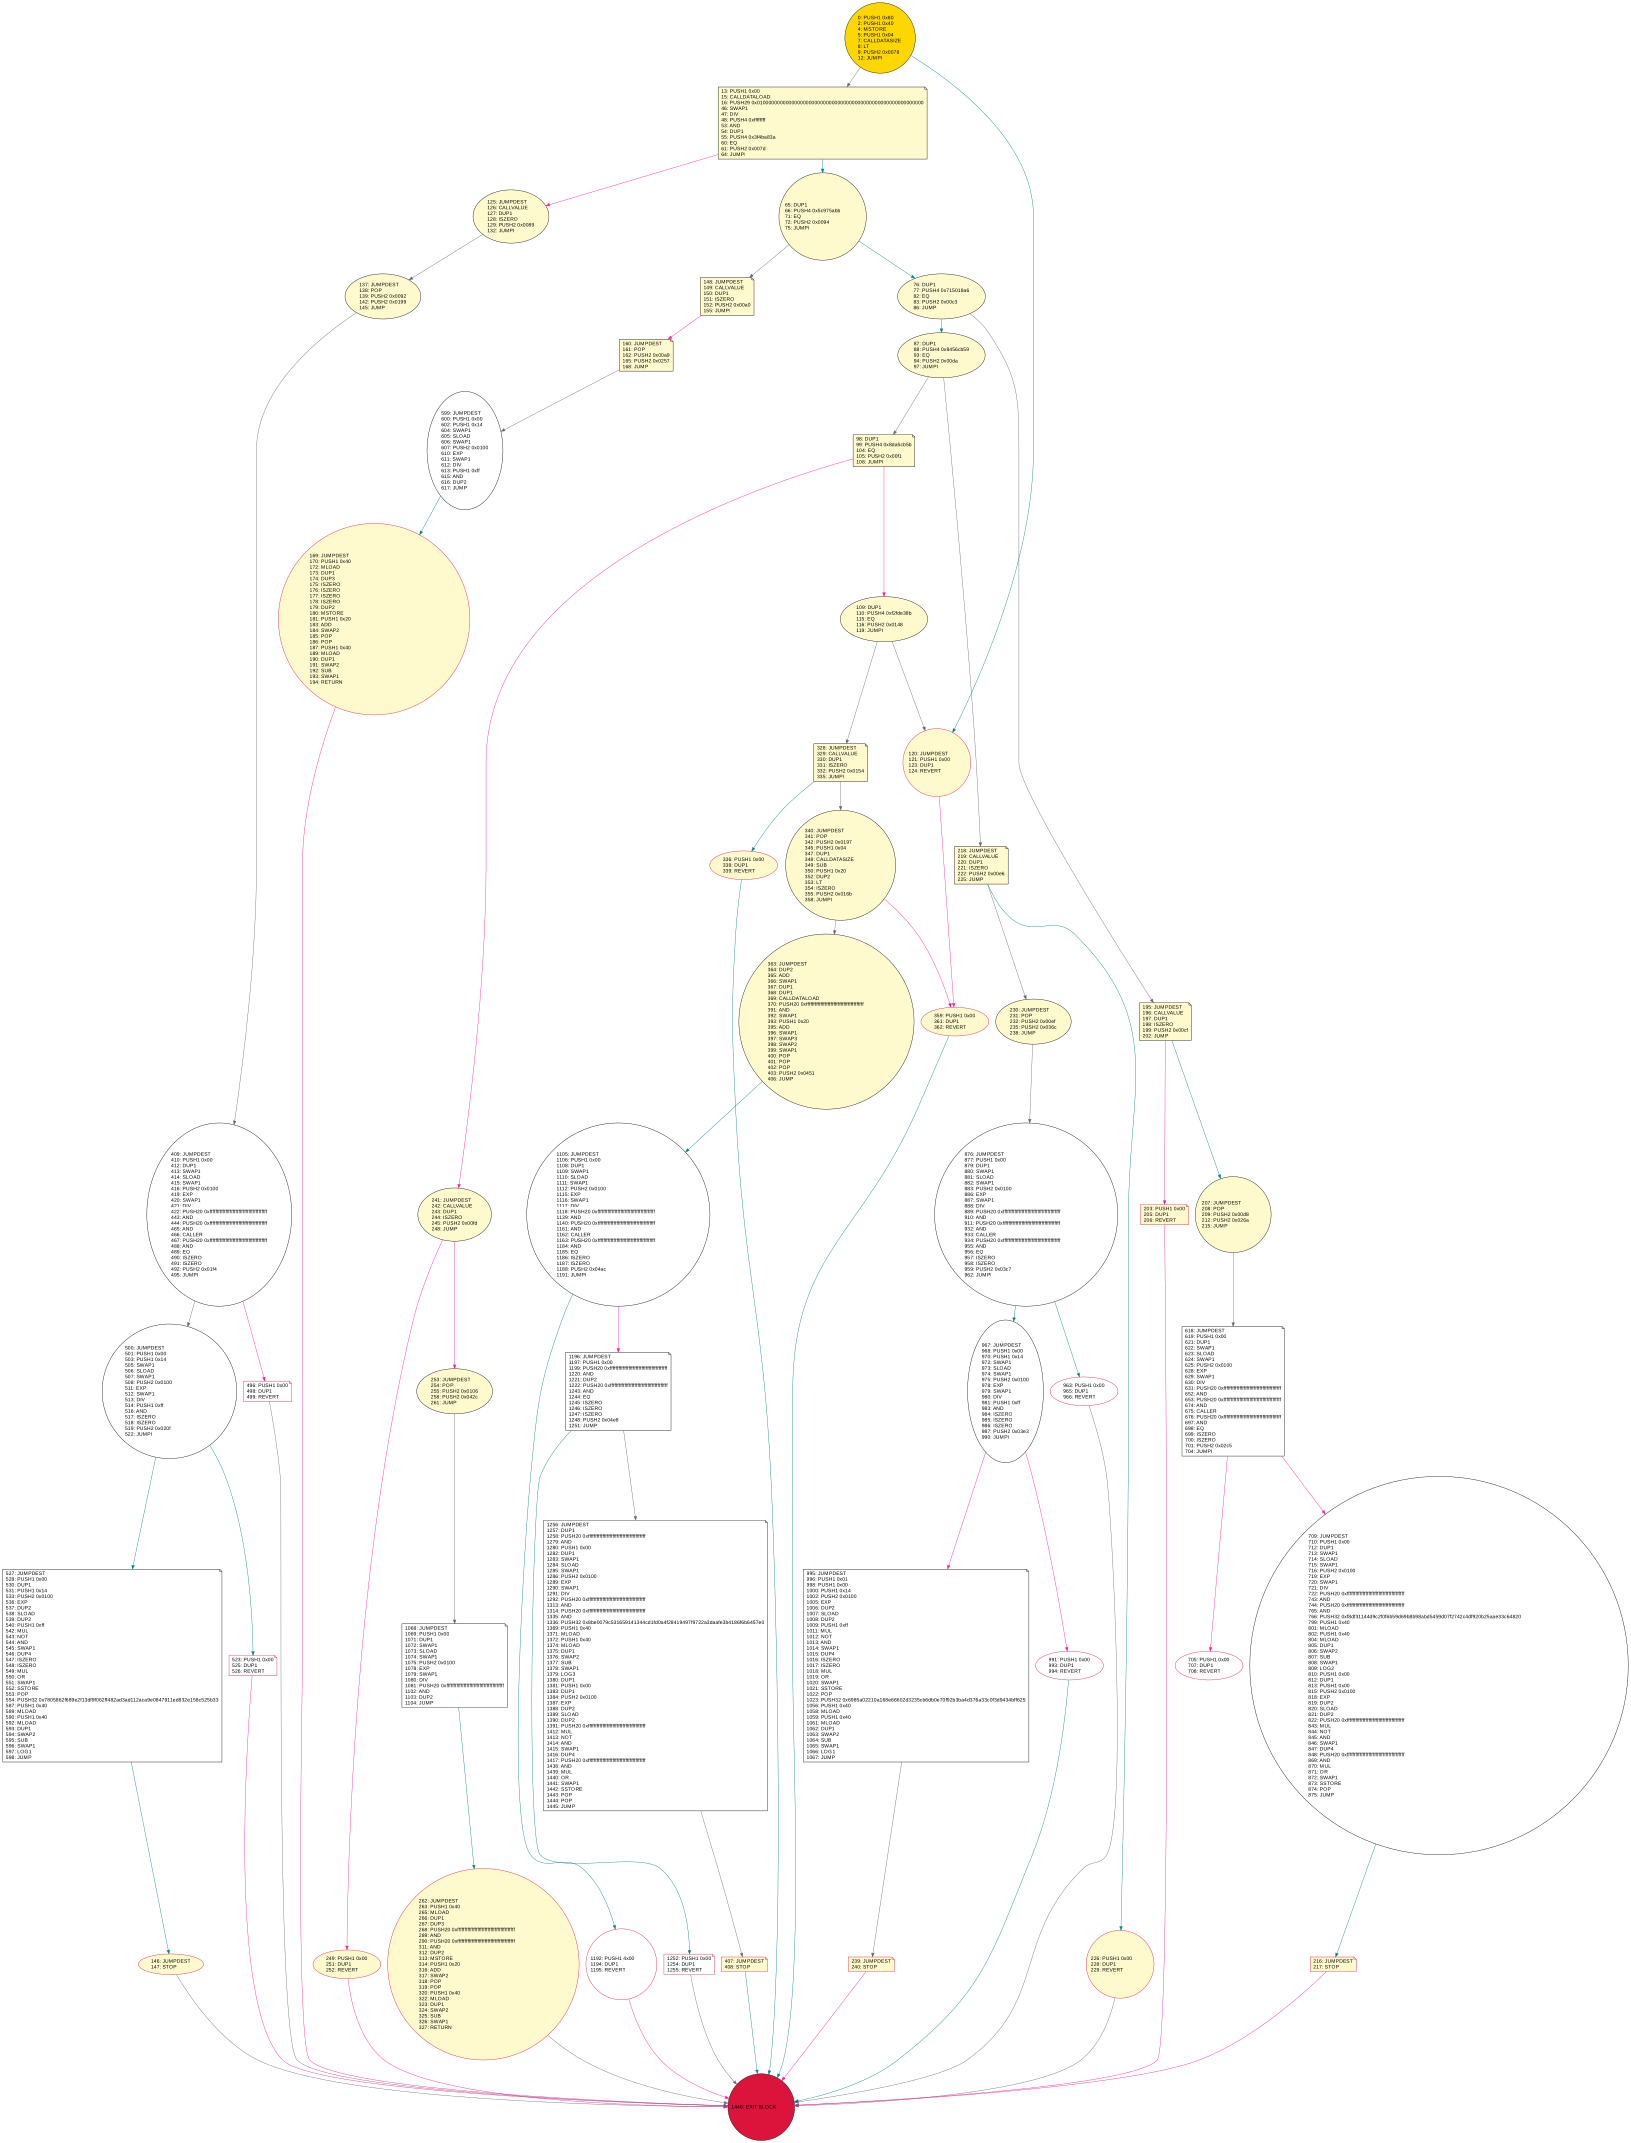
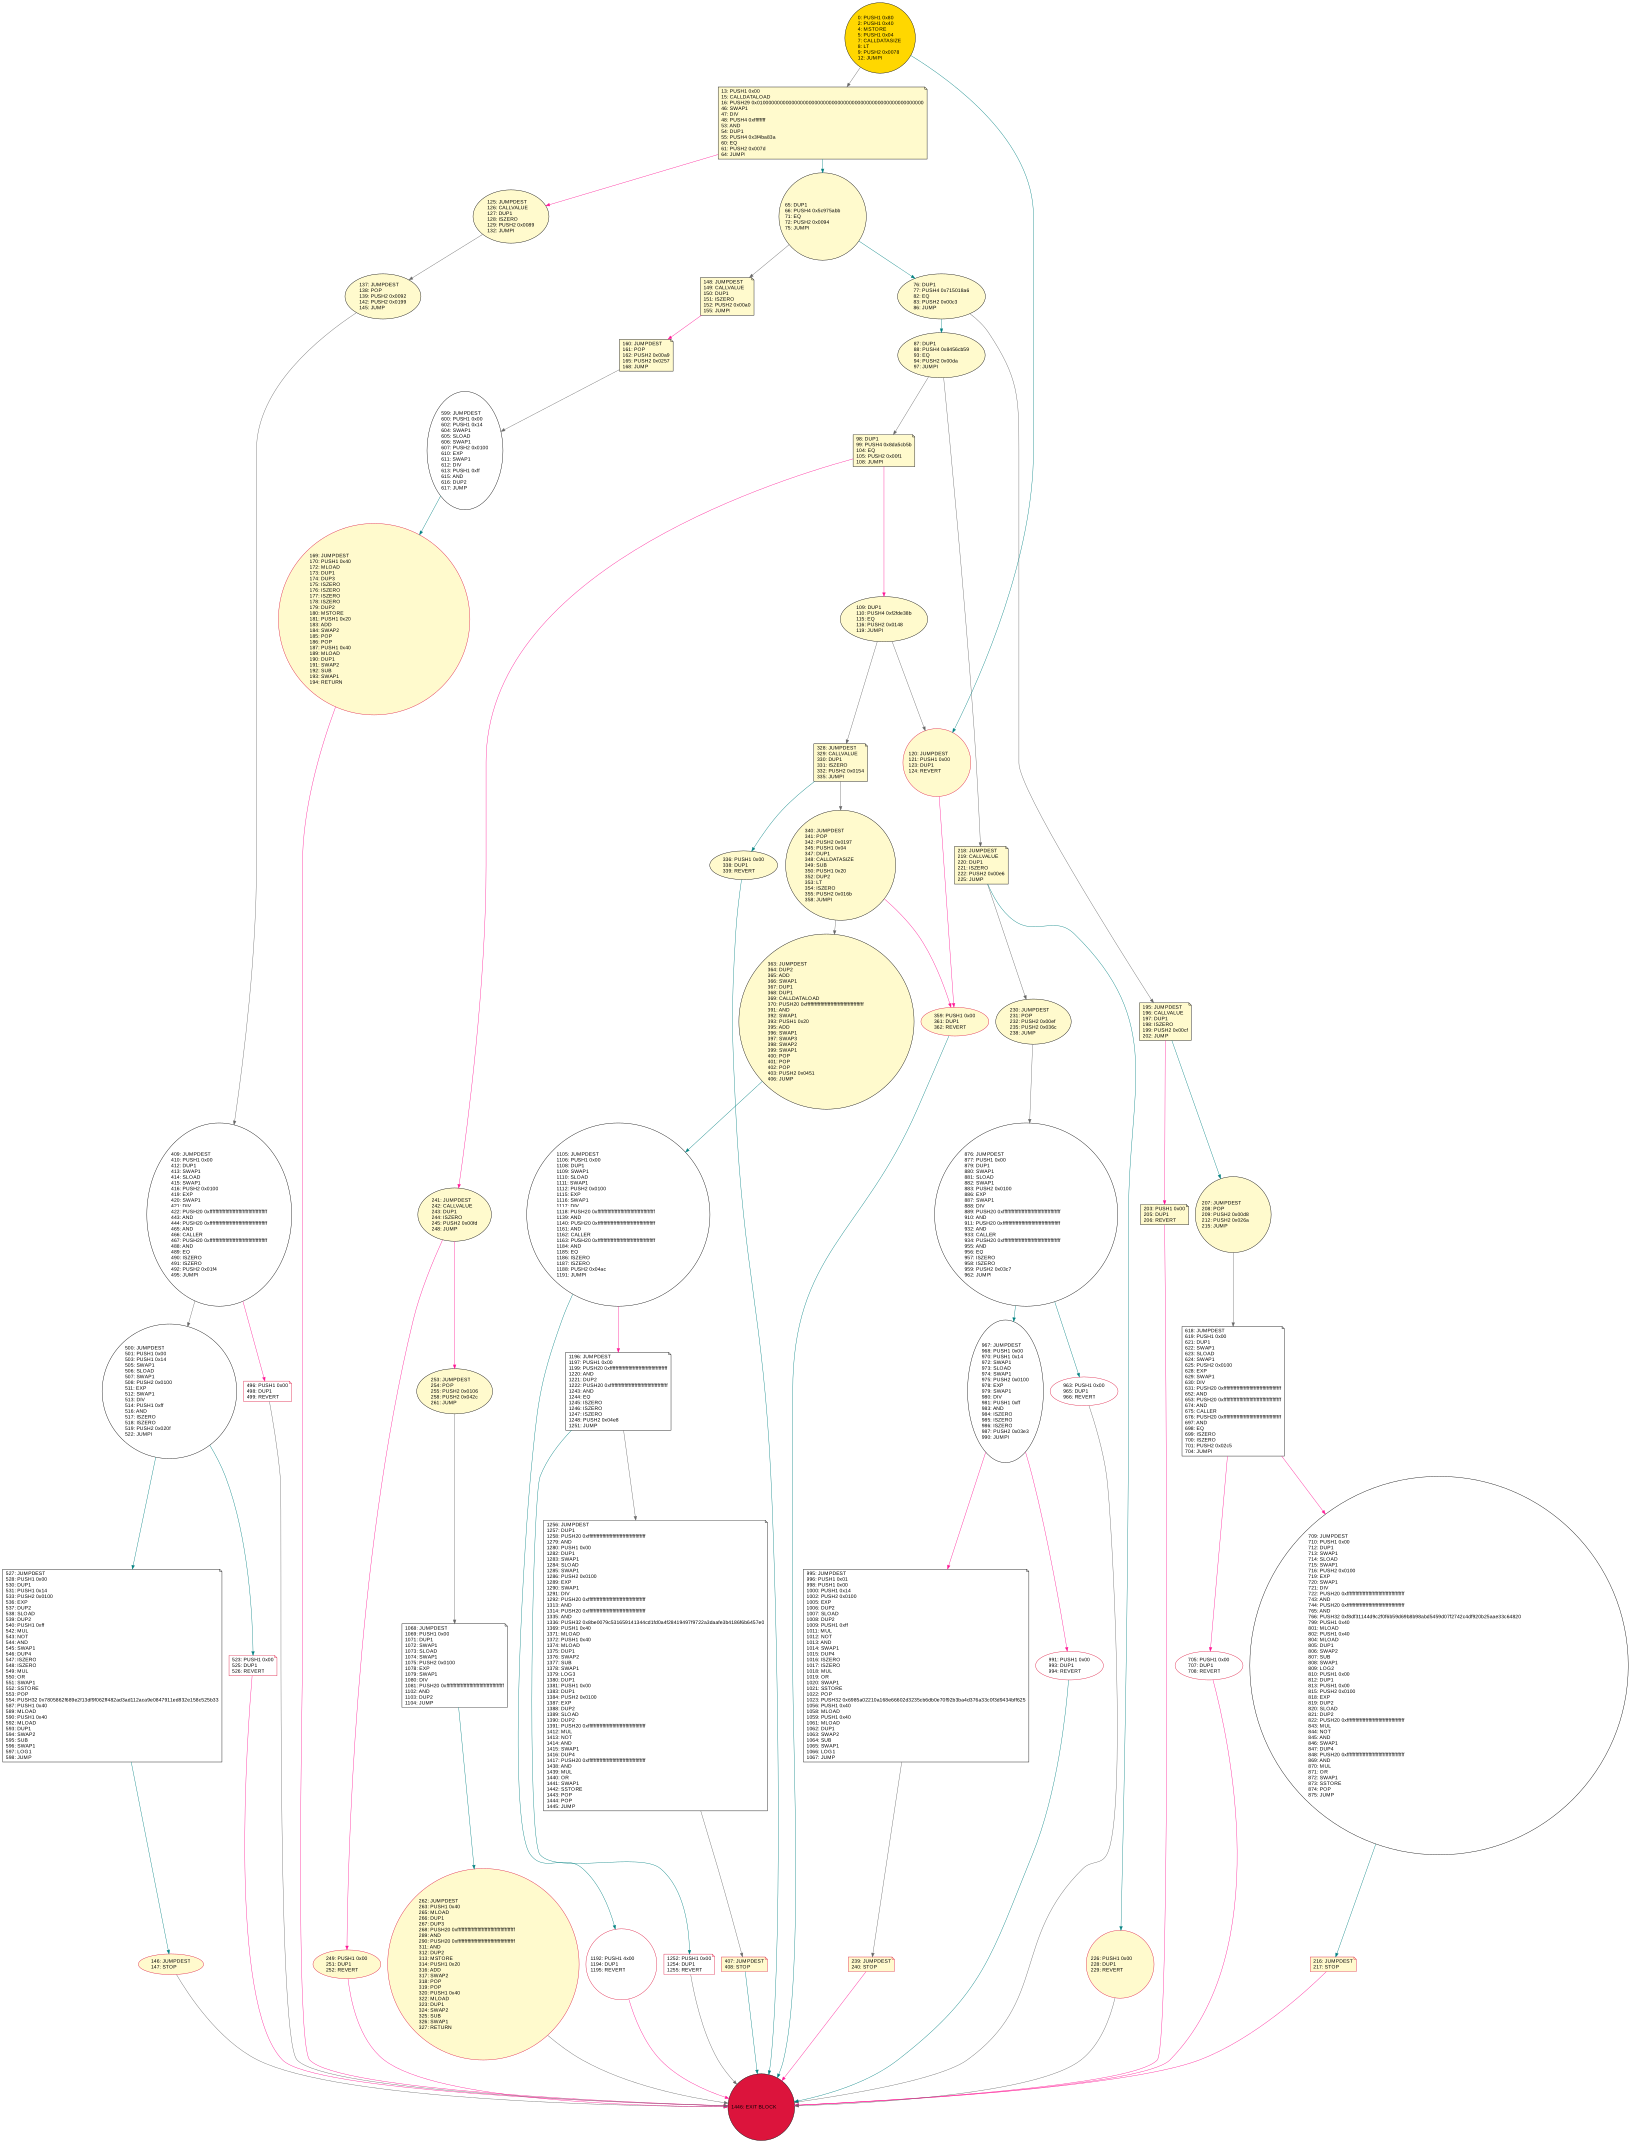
node "336: PUSH1 0x00 338: DUP1 339: REVERT": color crimson -> black
node "203: PUSH1 0x00 205: DUP1 206: REVERT": color crimson -> black
edge "705: PUSH1 0x00 707: DUP1 708: REVERT" -> "1446: EXIT BLOCK": added
